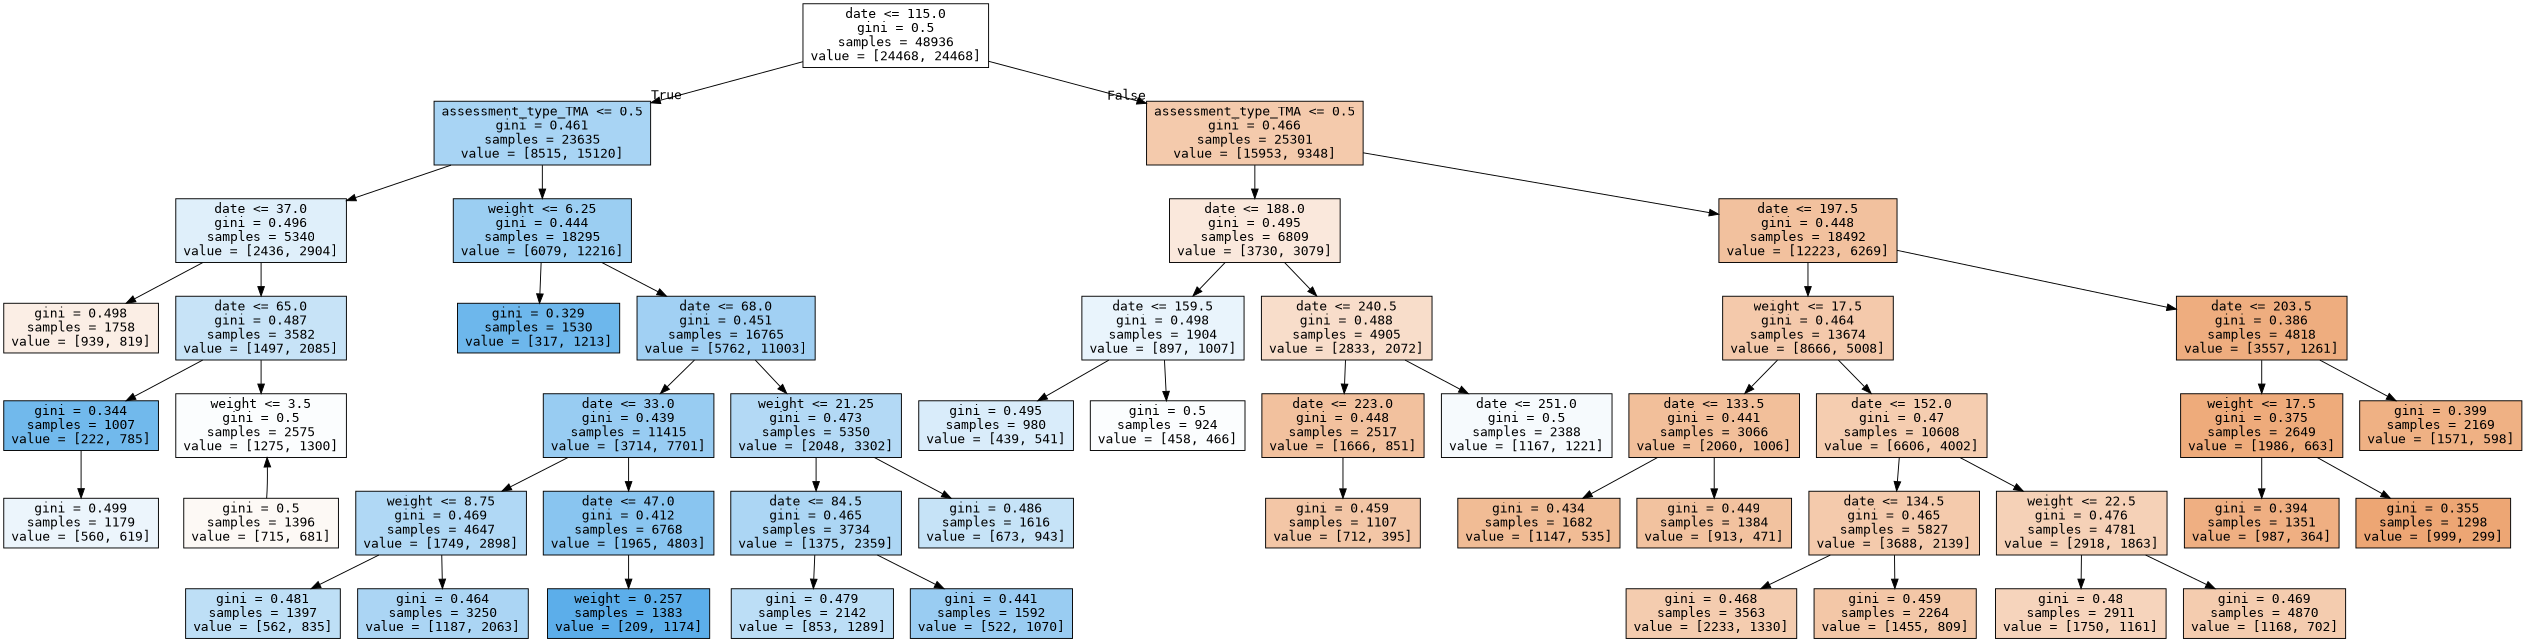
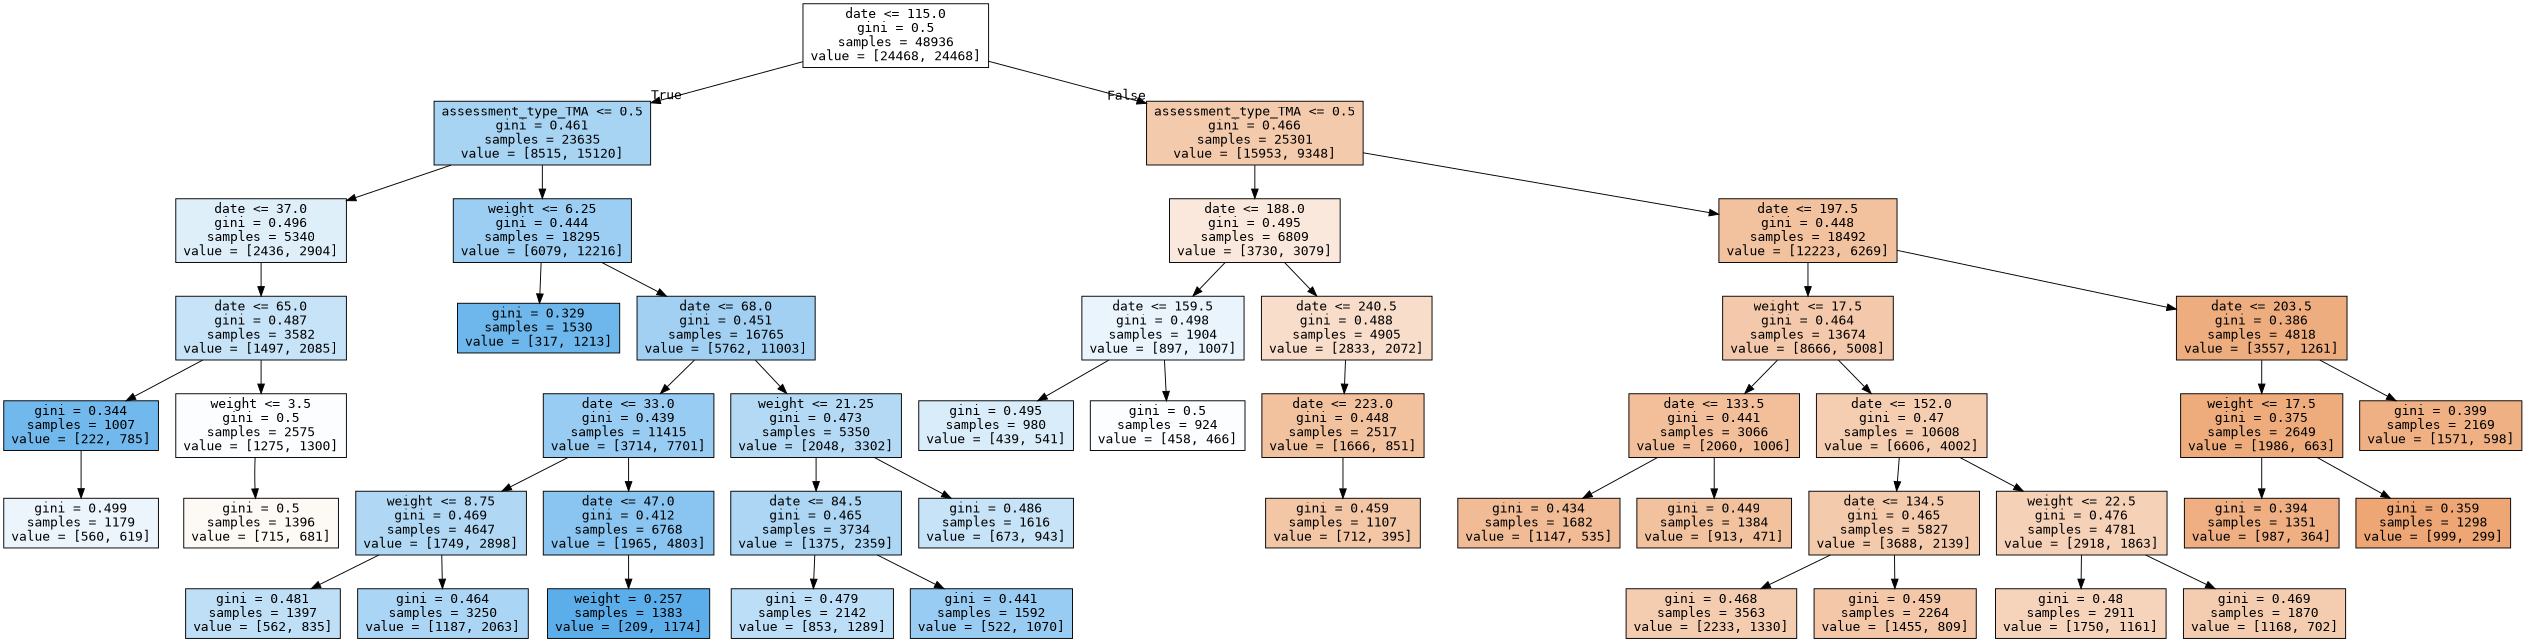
node "gini = 0.498 samples = 1758 value = [939, 819]": removed
node "date <= 251.0 gini = 0.5 samples = 2388 value = [1167, 1221]": removed
edge "gini = 0.5 samples = 1396 value = [715, 681]" -> "weight <= 3.5 gini = 0.5 samples = 2575 value = [1275, 1300]": reversed
node "gini = 0.355 samples = 1298 value = [999, 299]": label "gini = 0.355 samples = 1298 value = [999, 299]" -> "gini = 0.359 samples = 1298 value = [999, 299]"
node "gini = 0.469 samples = 4870 value = [1168, 702]": label "gini = 0.469 samples = 4870 value = [1168, 702]" -> "gini = 0.469 samples = 1870 value = [1168, 702]"
